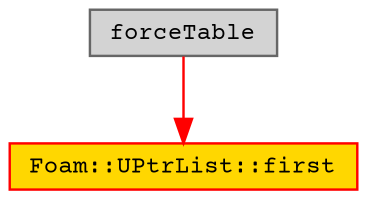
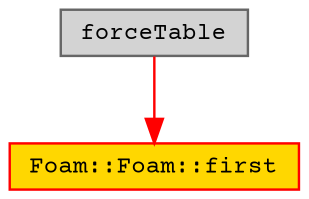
node "Foam::UPtrList::first": label "Foam::UPtrList::first" -> "Foam::Foam::first"
